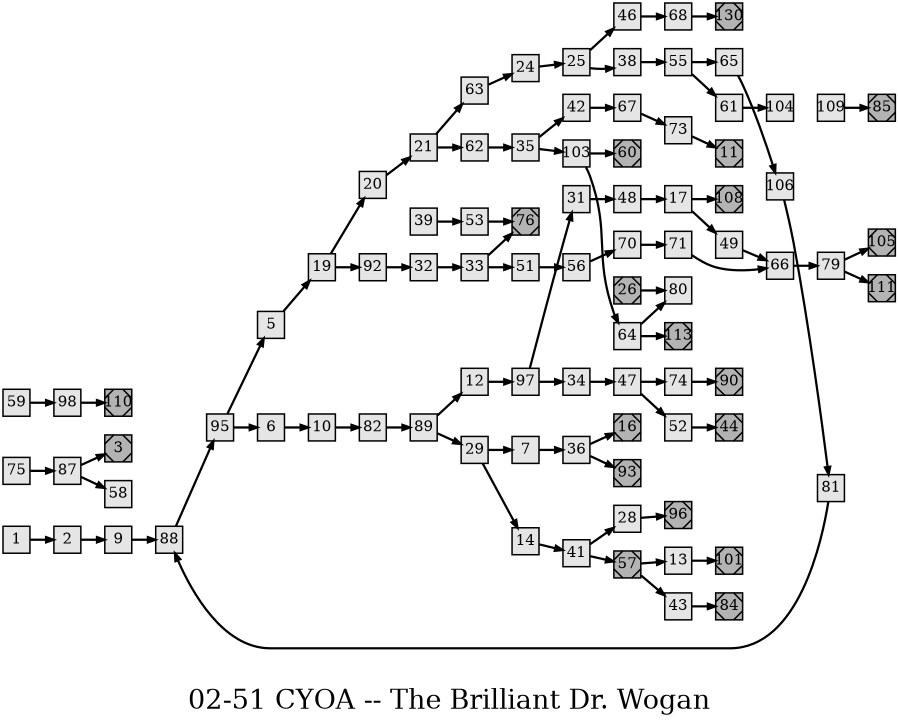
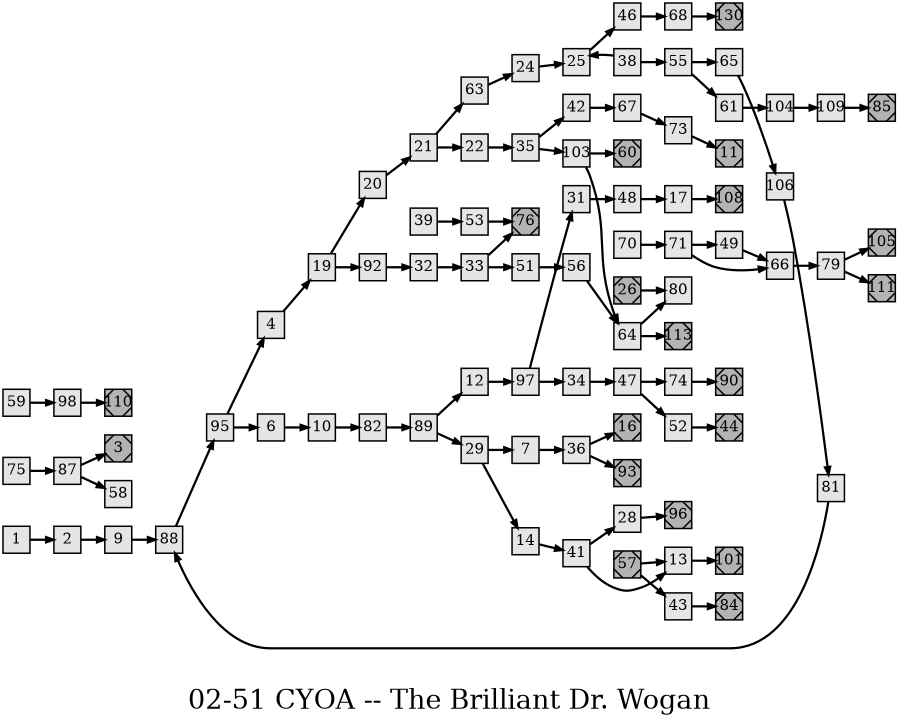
edge "25" -> "38": reversed
edge "104" -> "109": added
node "62": label "62" -> "22"
edge "17" -> "49": now "71" -> "49"
edge "56" -> "70": now "56" -> "64"
node "5": label "5" -> "4"
edge "41" -> "57": now "41" -> "13"
